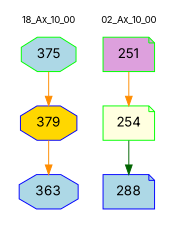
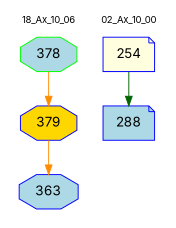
cluster "18_Ax_10_00": label "18_Ax_10_00" -> "18_Ax_10_06"
node "375": label "375" -> "378"
node "251": removed
node "254": color green -> blue
